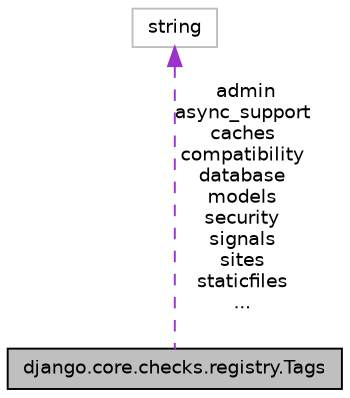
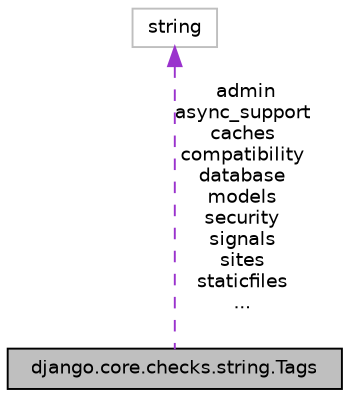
node "django.core.checks.registry.Tags": label "django.core.checks.registry.Tags" -> "django.core.checks.string.Tags"
